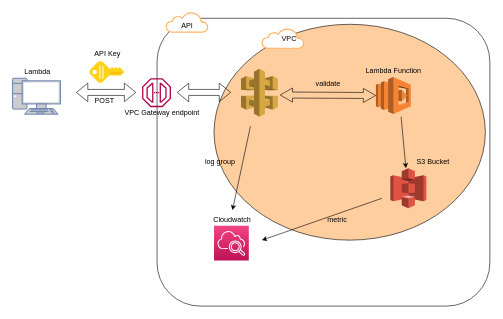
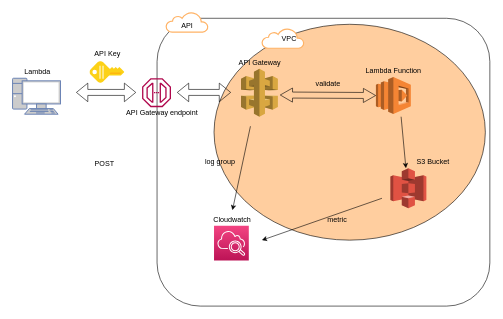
node "API Gateway": added
node "POST": moved (104, 101) -> (104, 164)
node "VPC Gateway endpoint": label "VPC Gateway endpoint" -> "API Gateway endpoint"
